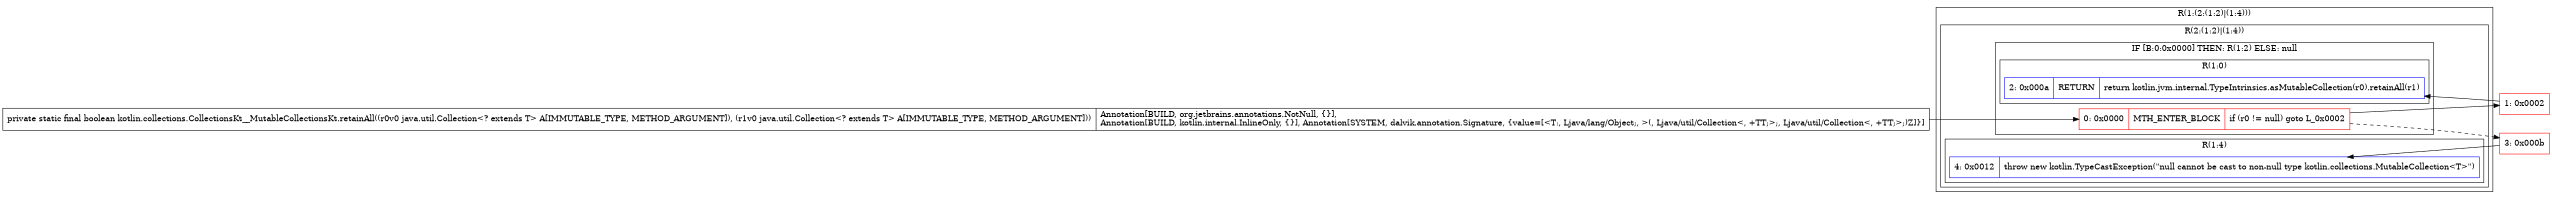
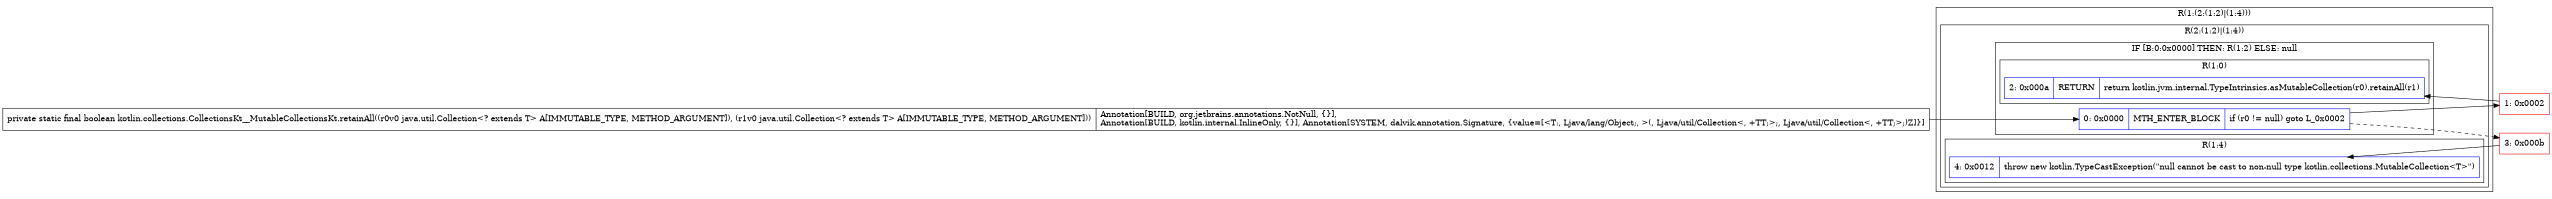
node "0: 0x0000": color red -> blue
